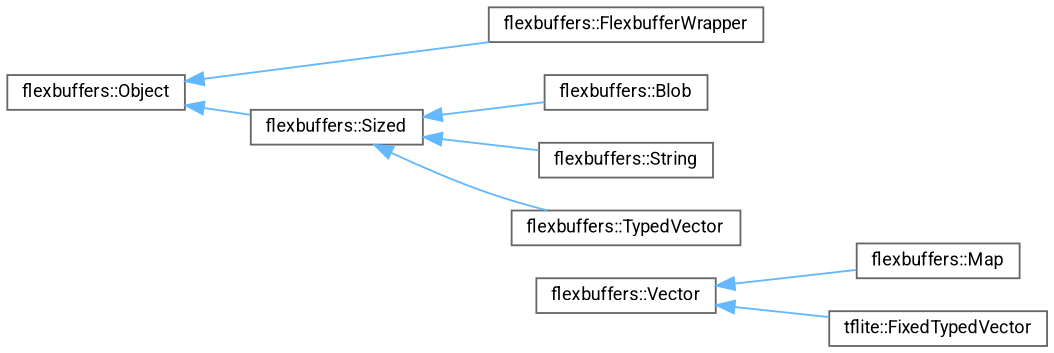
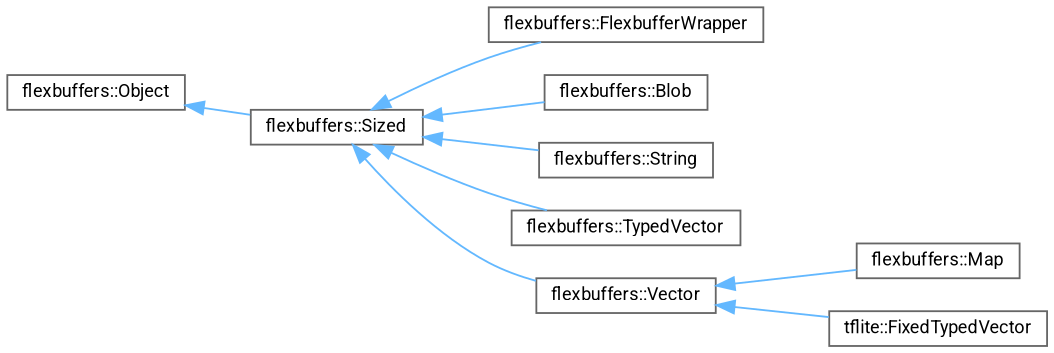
edge "flexbuffers::FlexbufferWrapper" -> "flexbuffers::Object": now "flexbuffers::FlexbufferWrapper" -> "flexbuffers::Sized"
edge "flexbuffers::Vector" -> "flexbuffers::Sized": added
